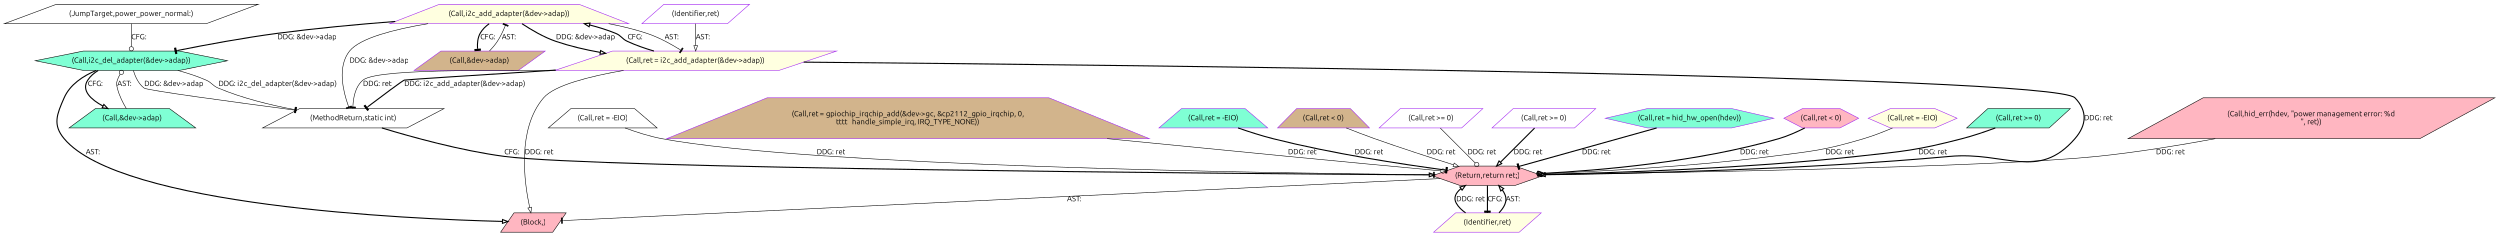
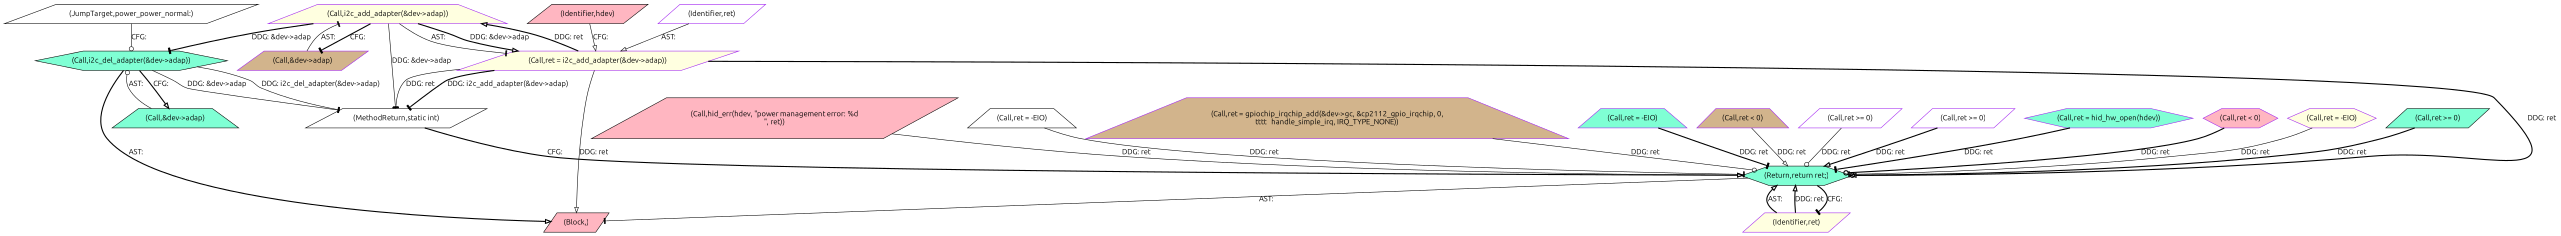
node "(Identifier,hdev)": added
edge "(Call,ret = i2c_add_adapter(&dev->adap))" -> "(Call,i2c_add_adapter(&dev->adap))": label "CFG: " -> "DDG: ret"
node "(Return,return ret;)": fillcolor lightpink -> aquamarine
